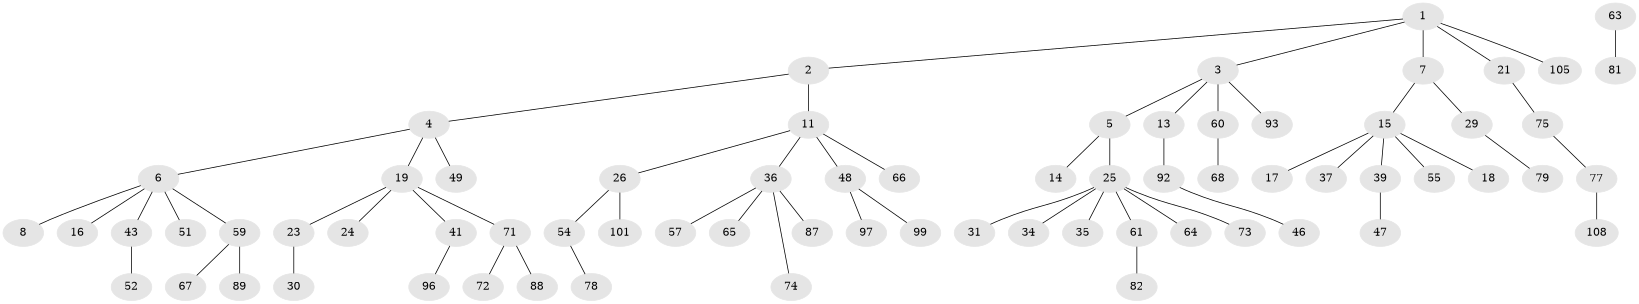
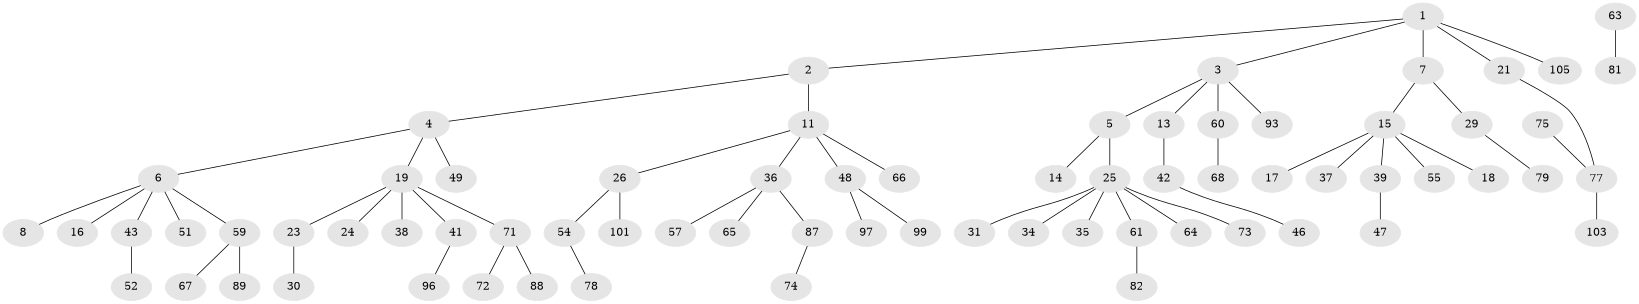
edge "21" -- "75": now "21" -- "77"
node "92": label "92" -> "42"
node "38": added
edge "36" -- "74": now "87" -- "74"
node "108": label "108" -> "103"
